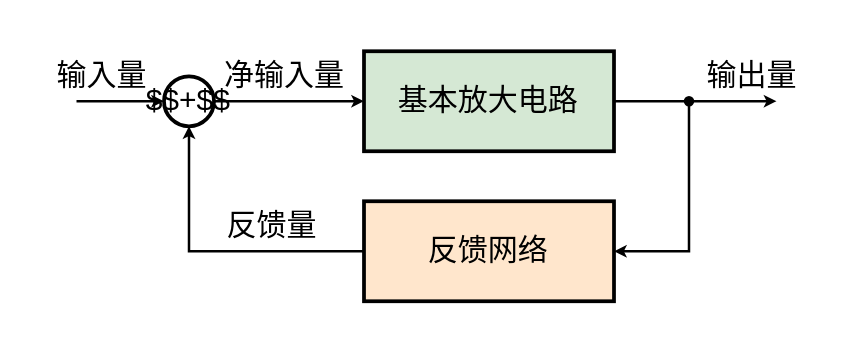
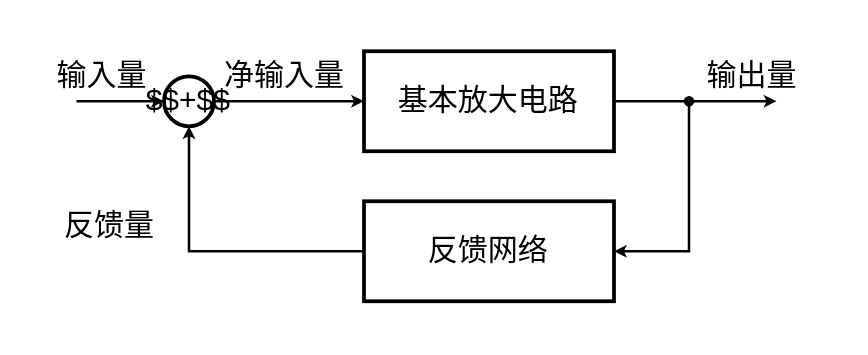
node "基本放大电路": fillcolor #d5e8d4 -> #ffffff
node "反馈量": moved (271, 226) -> (109, 226)
node "反馈网络": fillcolor #ffe6cc -> #ffffff
